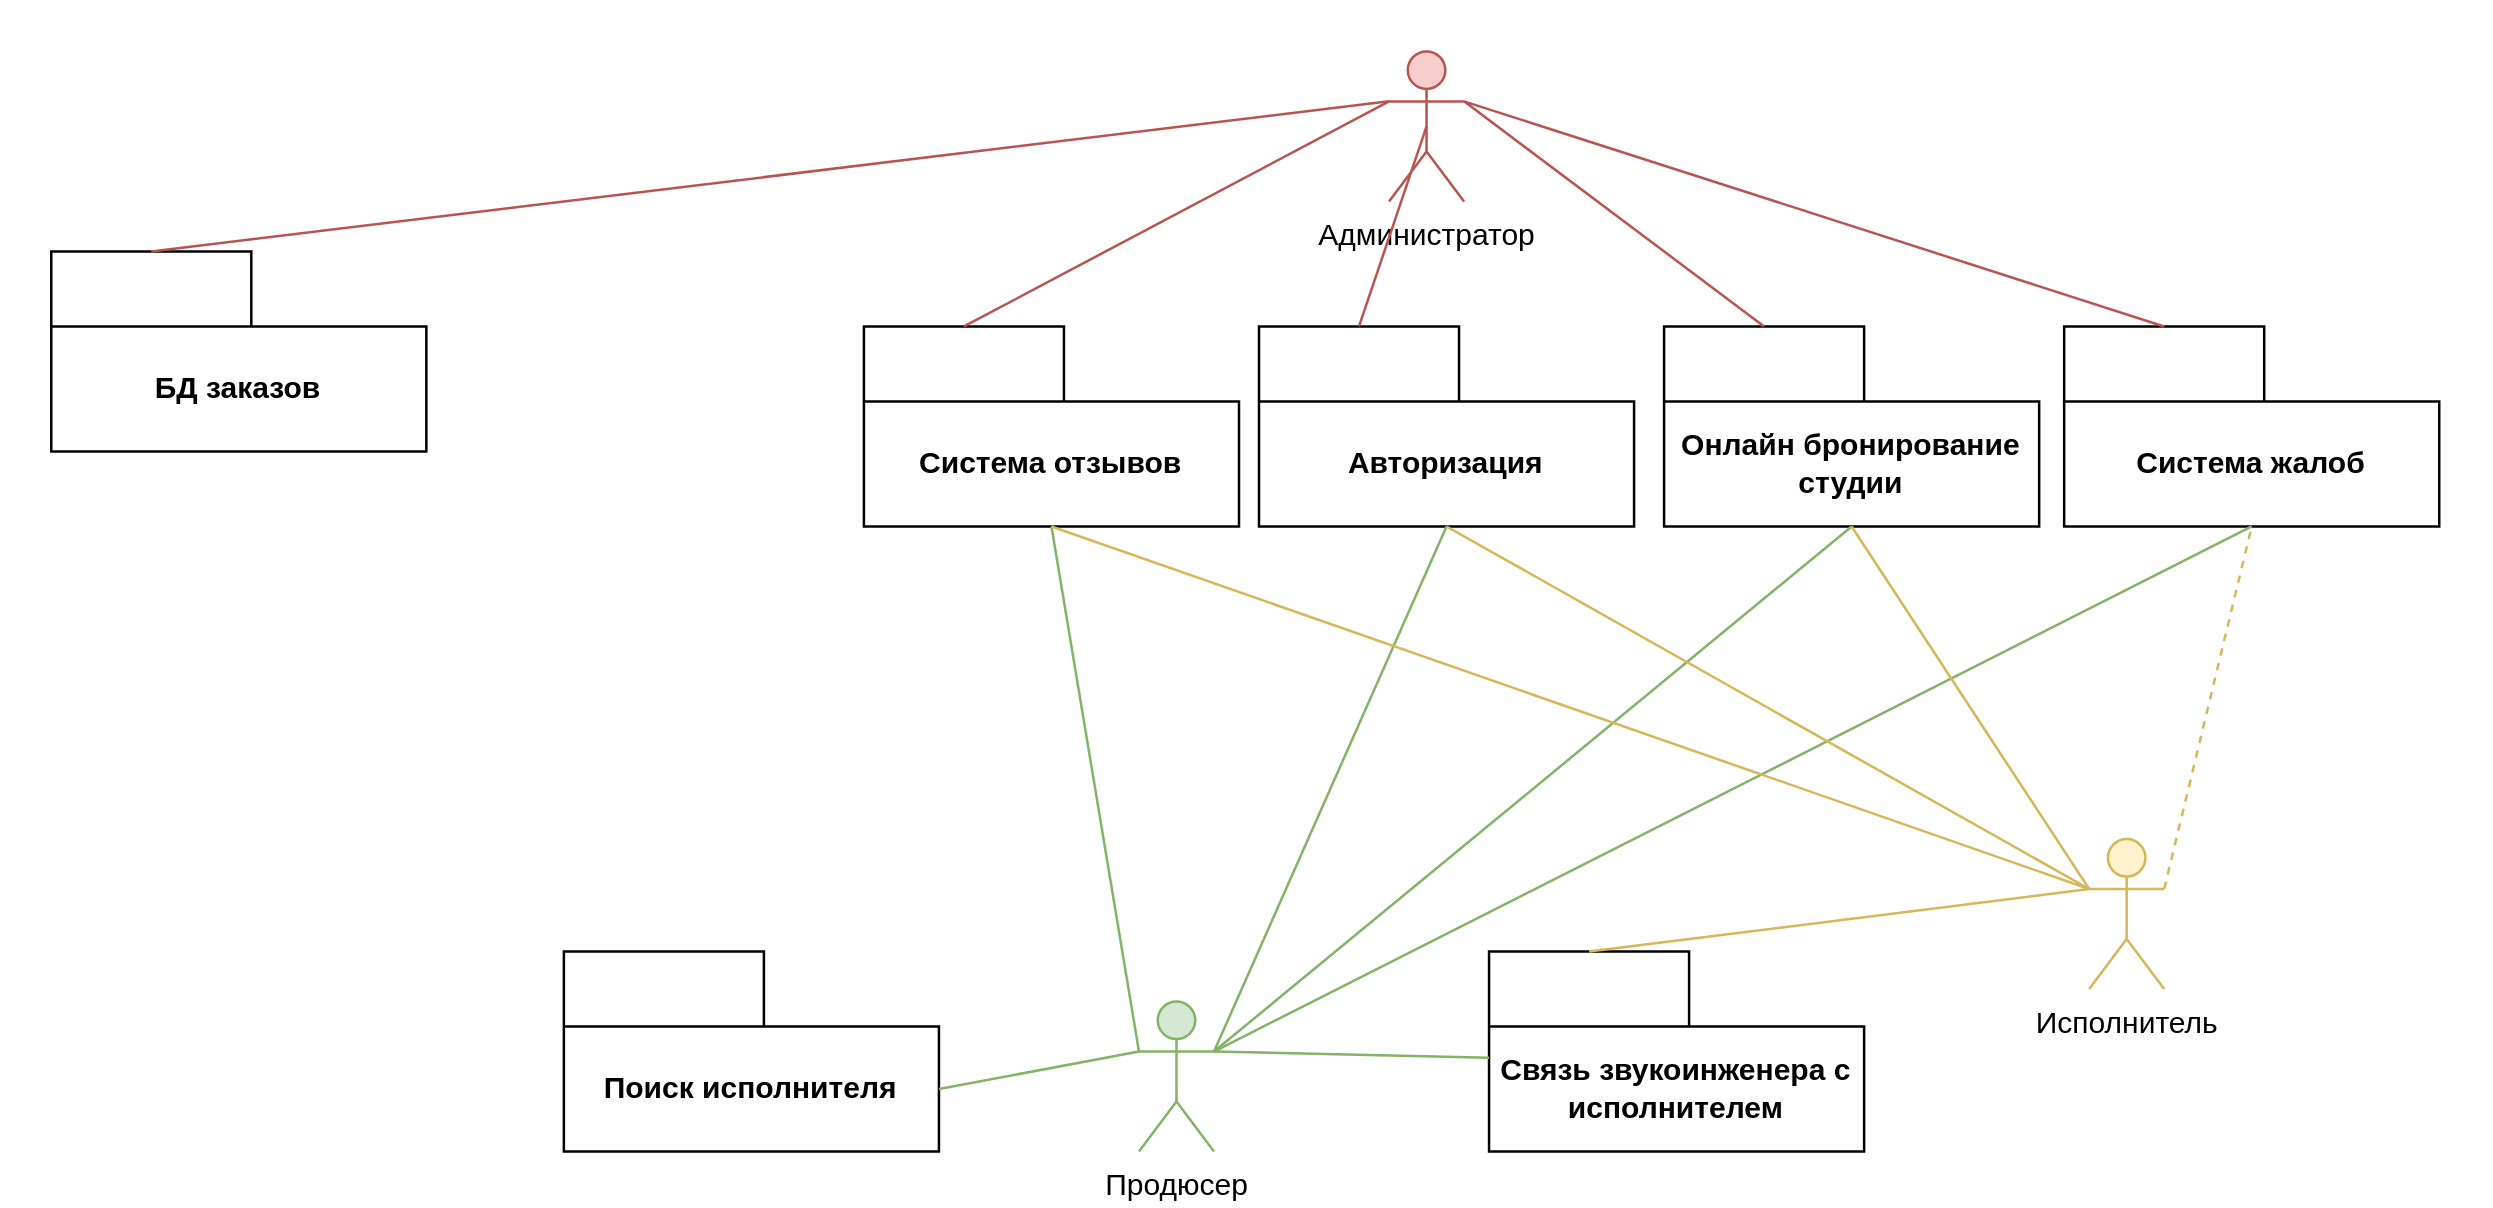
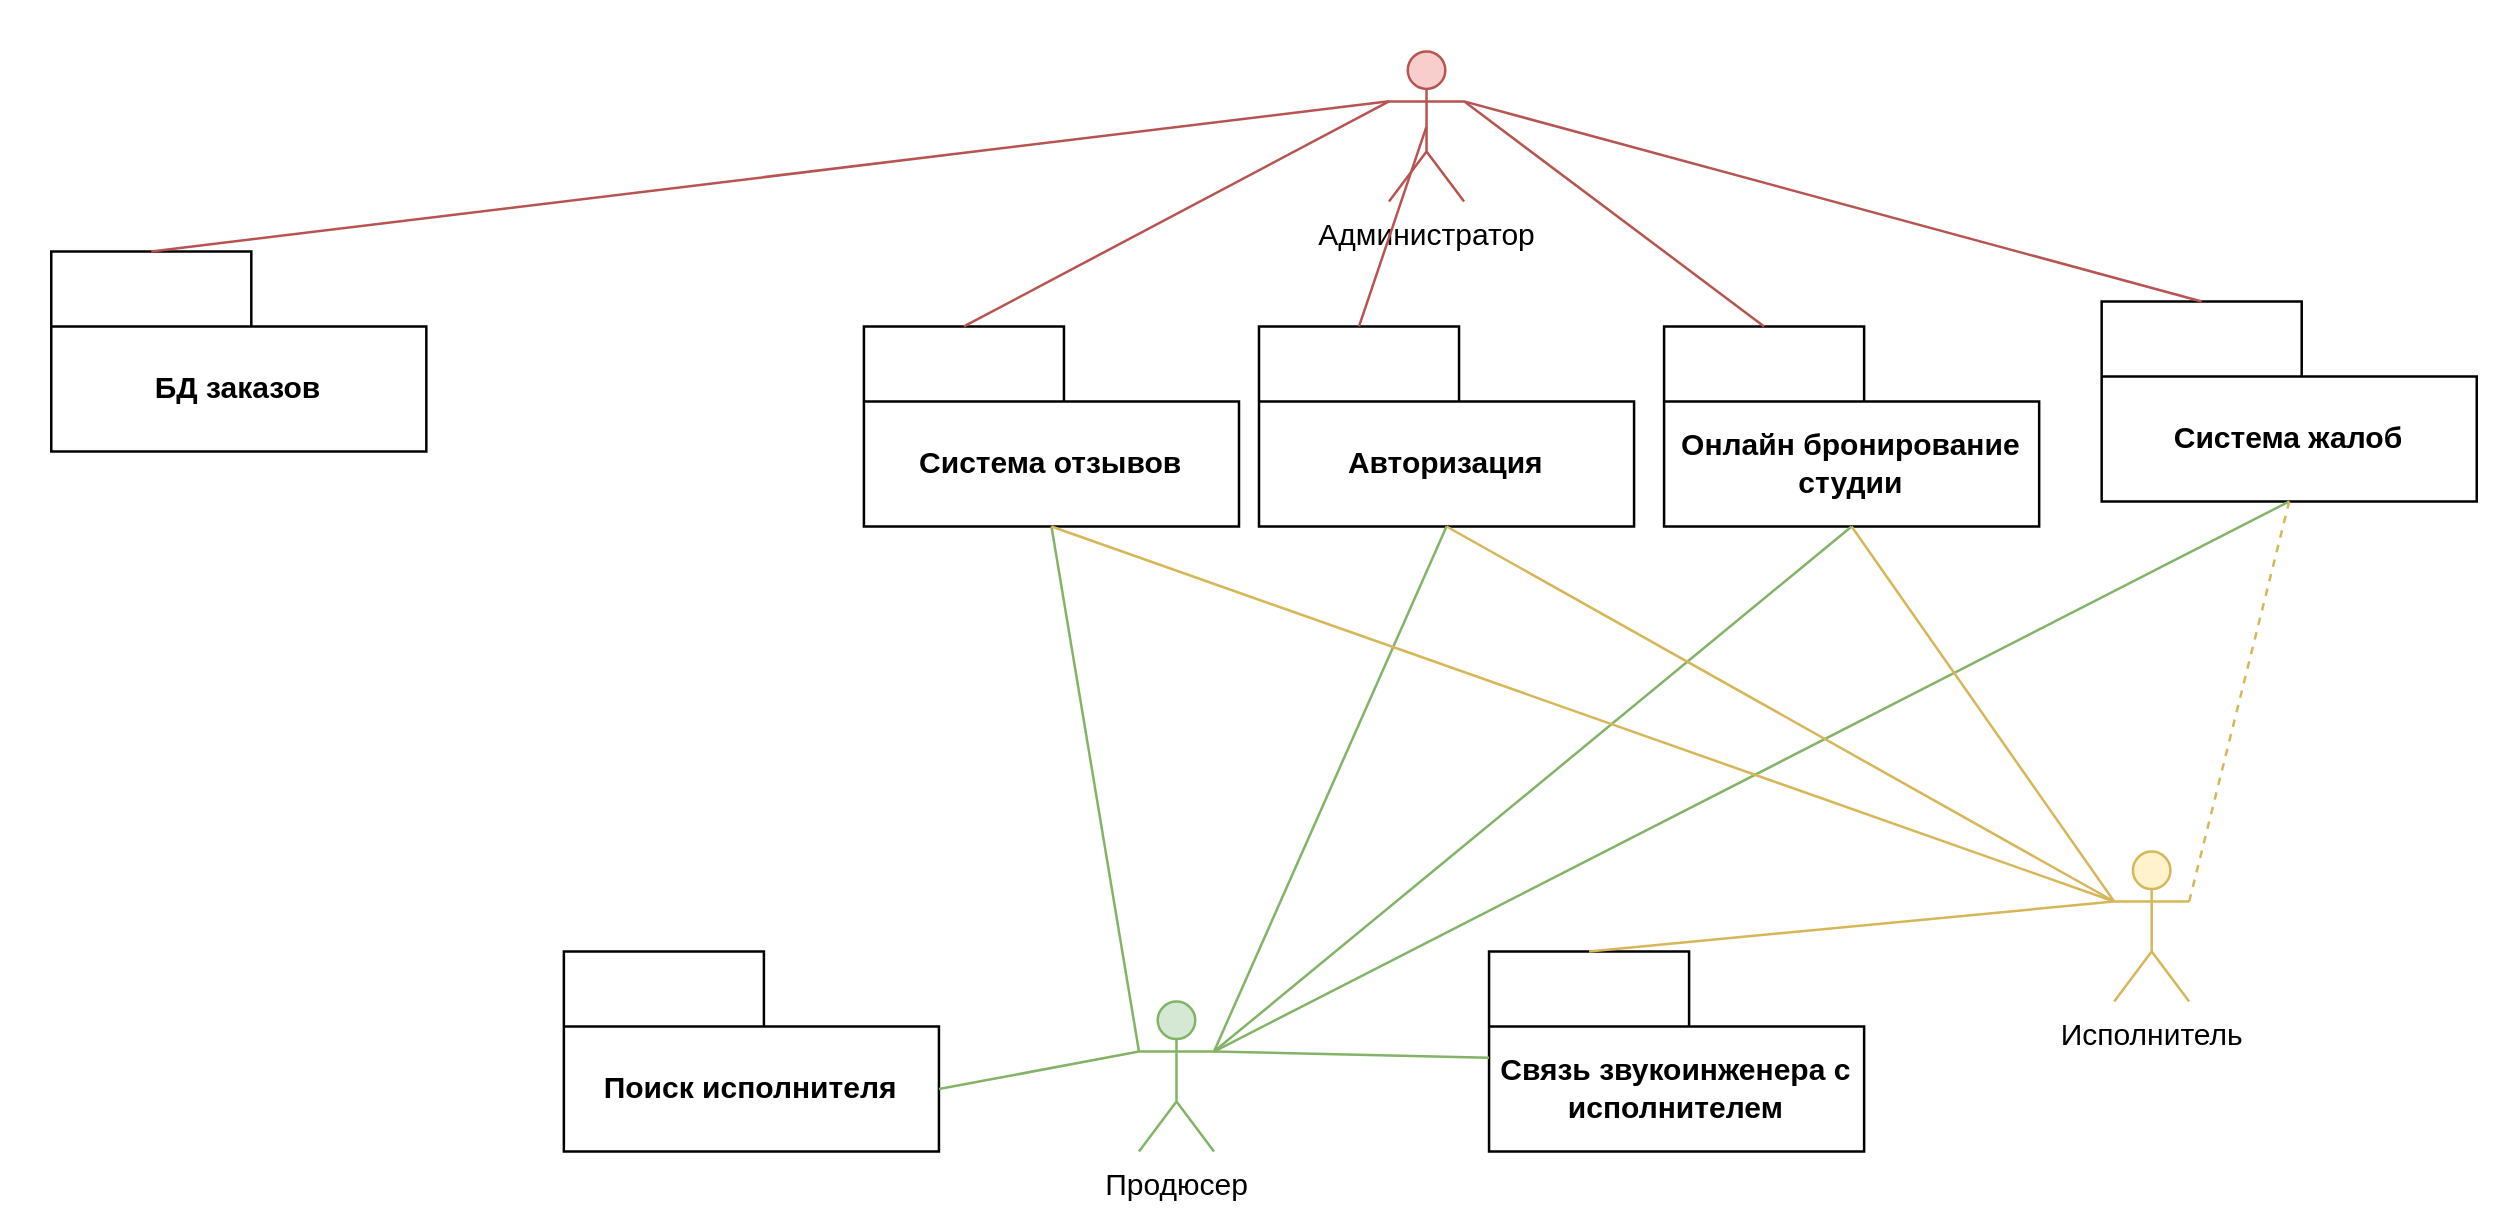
node "Система жалоб": moved (2251, 426) -> (2289, 401)
node "Исполнитель": moved (2126, 914) -> (2151, 926)
